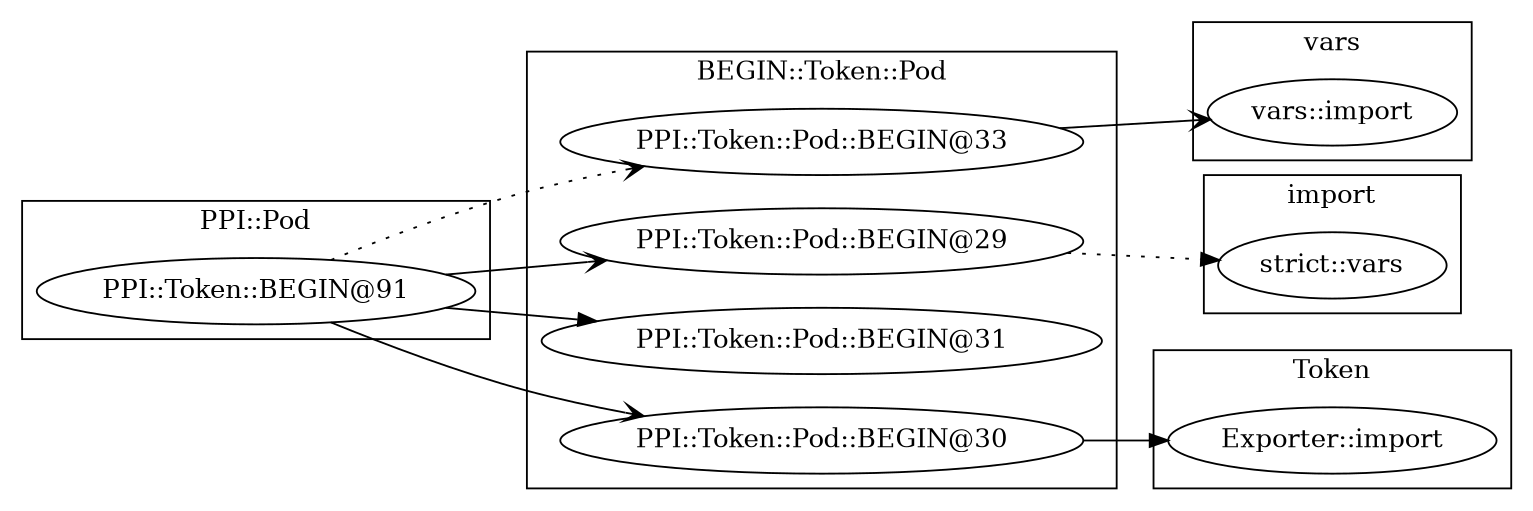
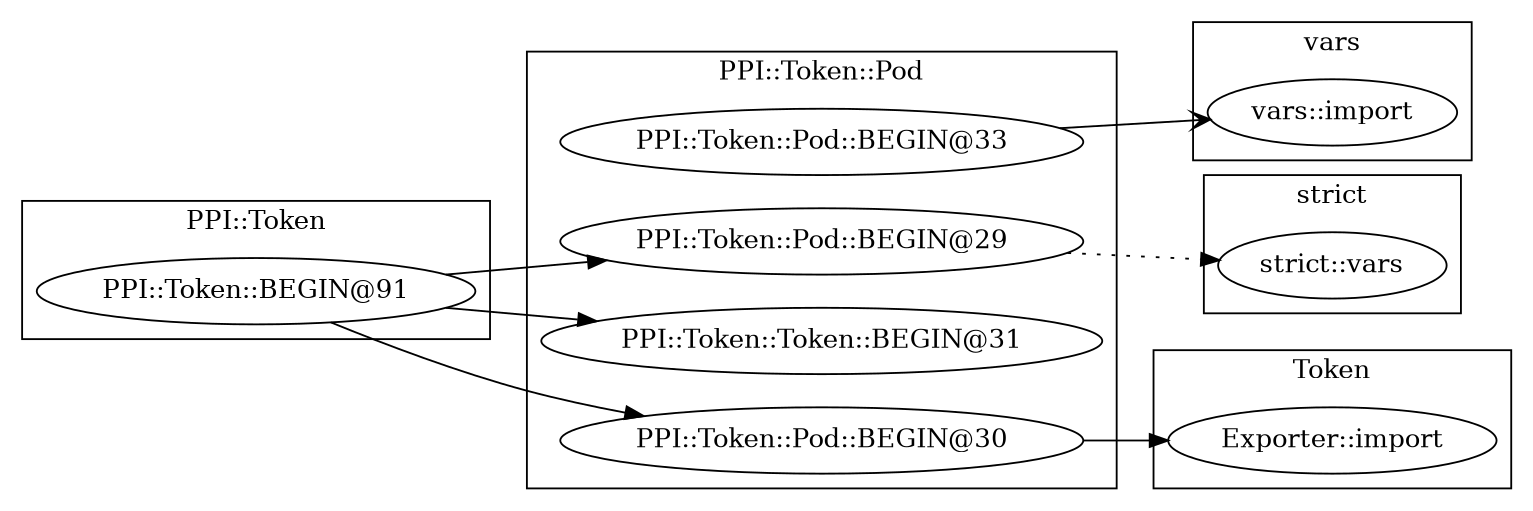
cluster "BEGIN::Token::Pod": label "BEGIN::Token::Pod" -> "PPI::Token::Pod"
cluster "import": label "import" -> "strict"
edge "PPI::Token::BEGIN@91" -> "PPI::Token::Pod::BEGIN@33": removed
cluster "PPI::Pod": label "PPI::Pod" -> "PPI::Token"
edge "PPI::Token::BEGIN@91" -> "PPI::Token::Pod::BEGIN@29": arrowhead vee -> normal
node "PPI::Token::Pod::BEGIN@31": label "PPI::Token::Pod::BEGIN@31" -> "PPI::Token::Token::BEGIN@31"
edge "PPI::Token::BEGIN@91" -> "PPI::Token::Pod::BEGIN@30": arrowhead vee -> normal
